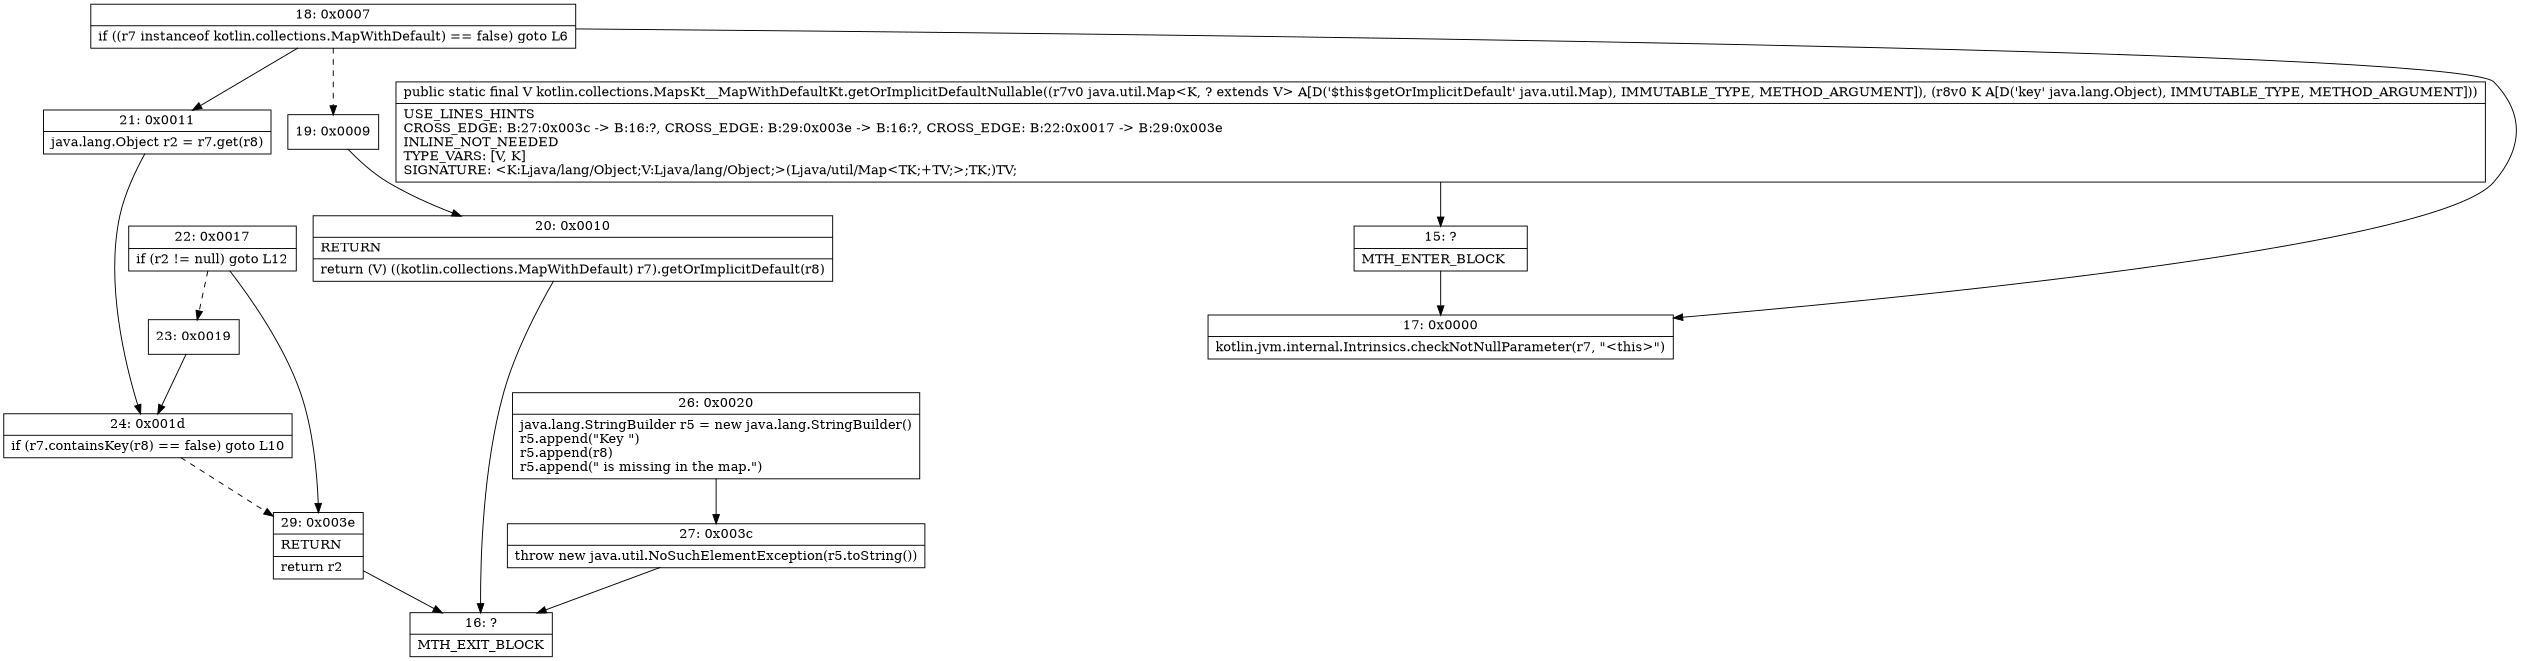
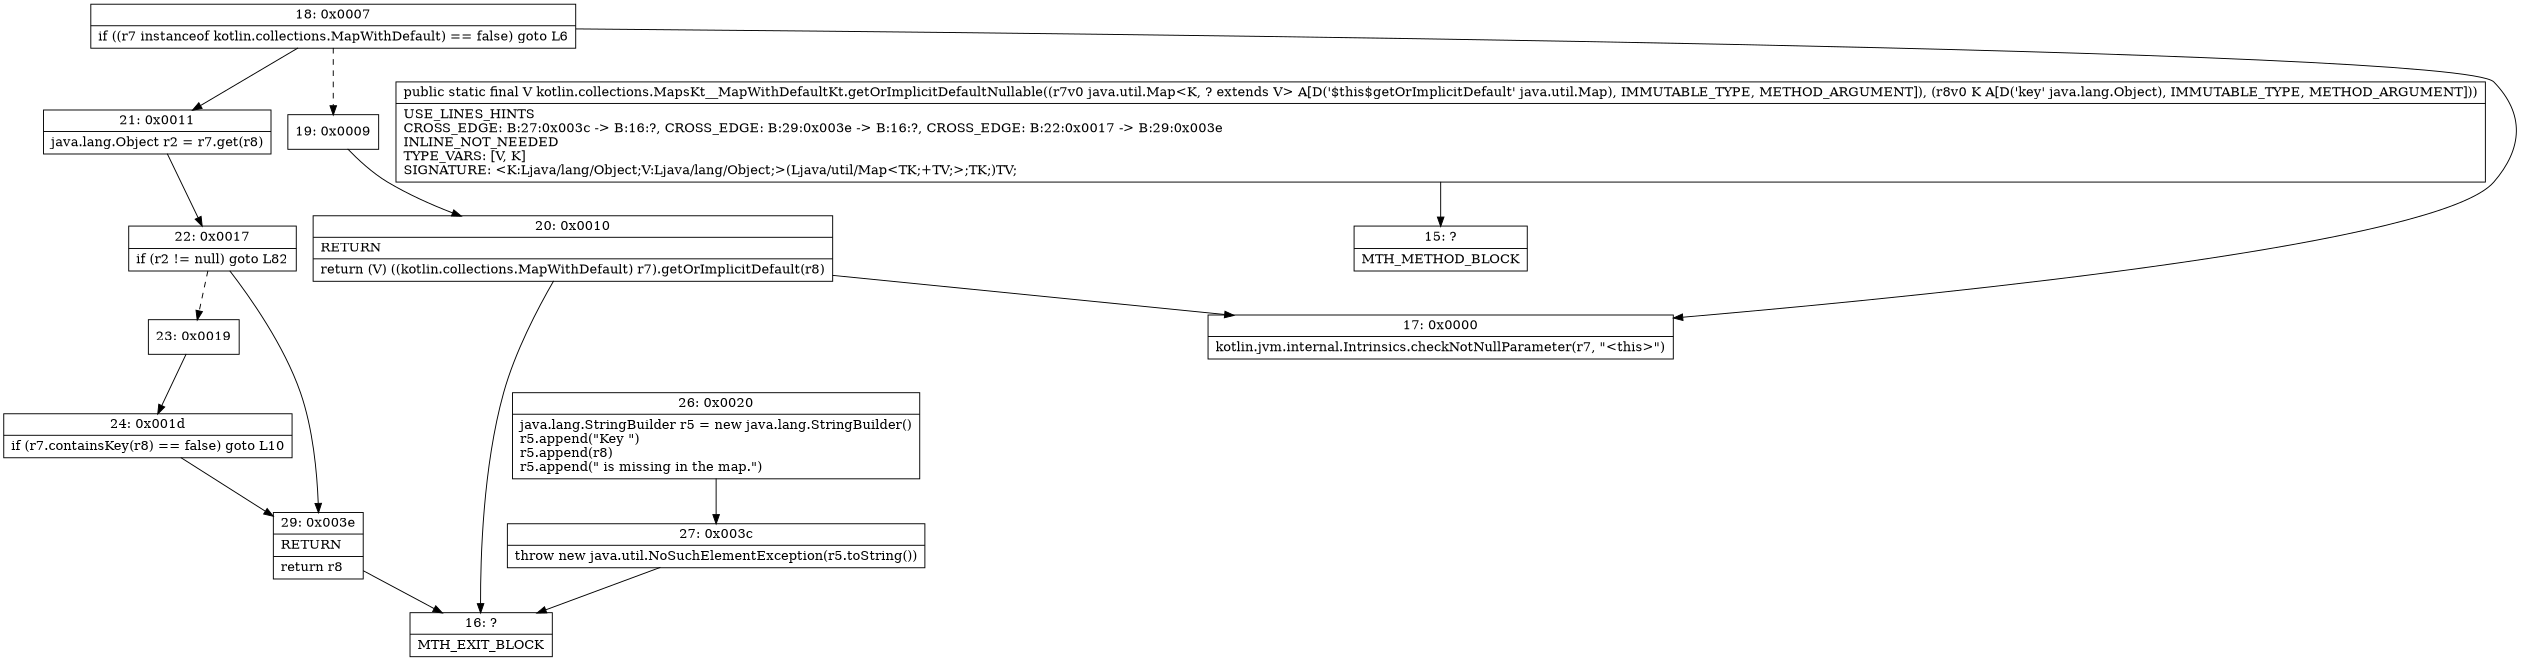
node "22: 0x0017": text "if (r2 != null) goto L12" -> "if (r2 != null) goto L82"
node "15: ?": text "MTH_ENTER_BLOCK" -> "MTH_METHOD_BLOCK"
edge "21: 0x0011" -> "24: 0x001d": now "21: 0x0011" -> "22: 0x0017"
edge "15: ?" -> "17: 0x0000": now "20: 0x0010" -> "17: 0x0000"
edge "24: 0x001d" -> "29: 0x003e": style dashed -> solid
node "29: 0x003e": text "return r2" -> "return r8"
